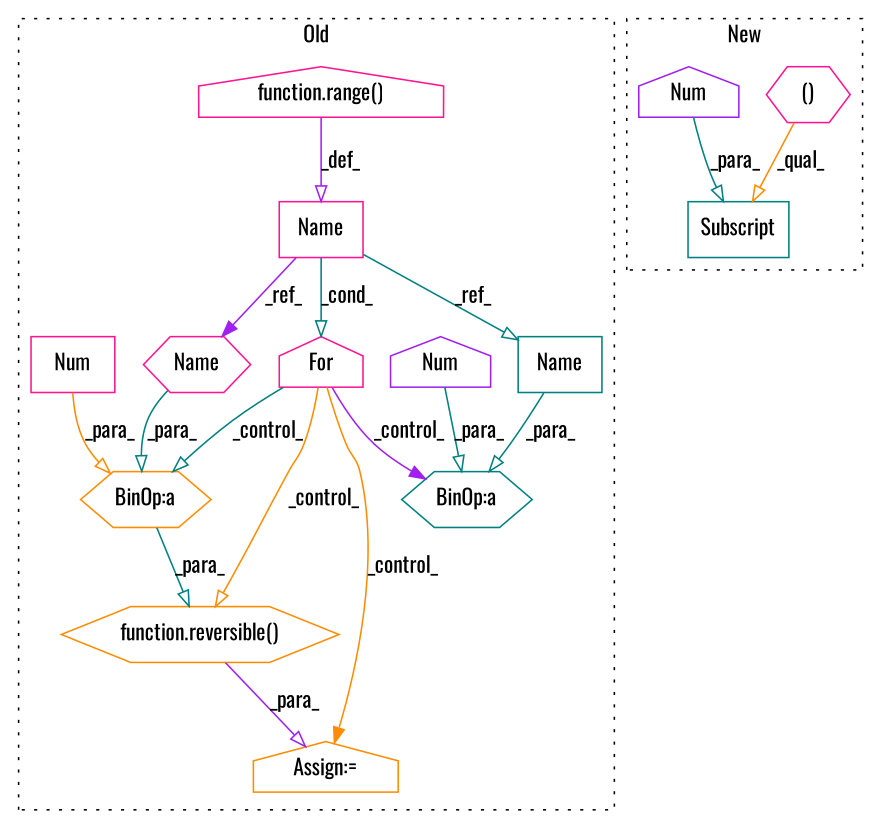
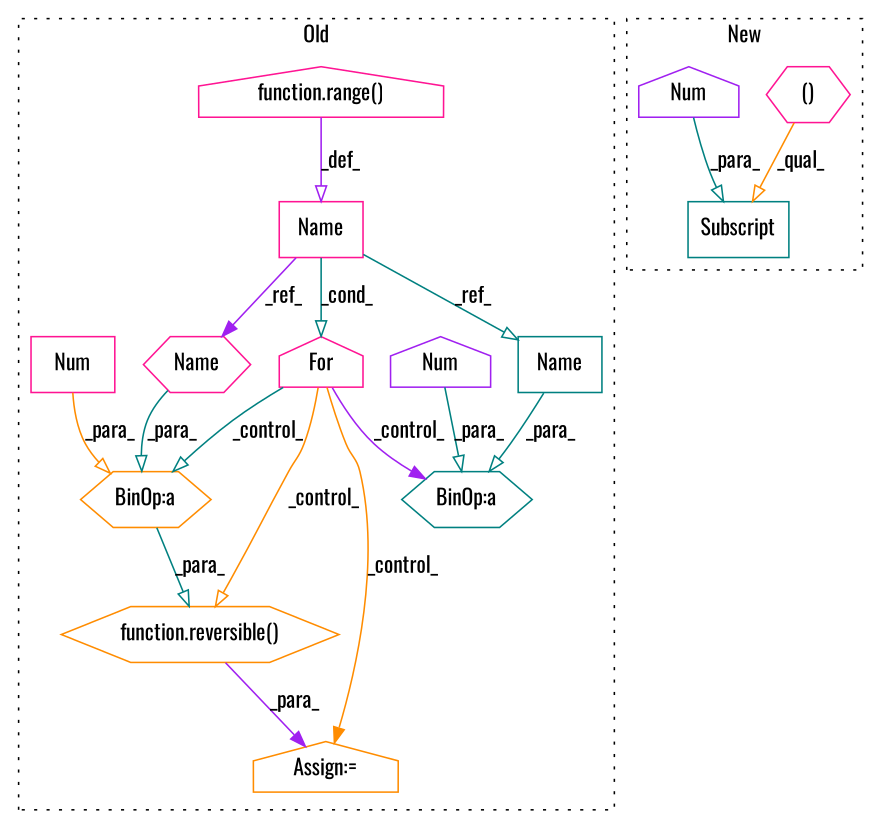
edge "function.reversible()" -> "Assign:=": arrowhead onormal -> normal
